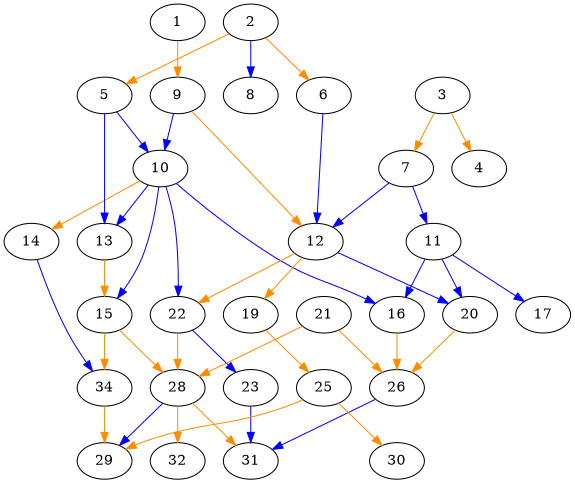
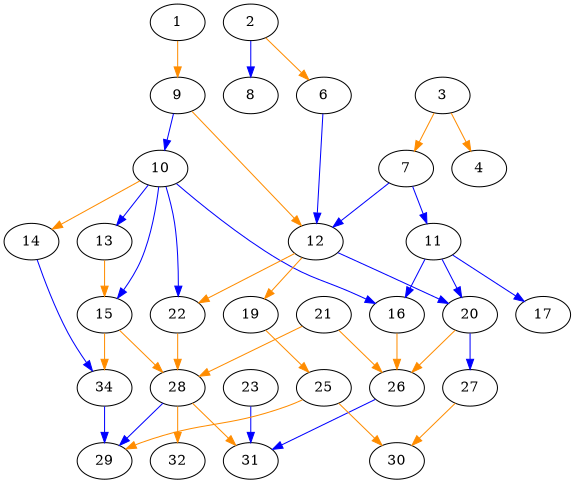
node "5": removed
edge "22" -> "23": removed
node "27": added
edge "34" -> "29": color darkorange -> blue
